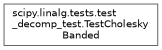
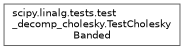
node "scipy.linalg.tests.test _decomp_test.TestCholesky Banded": label "scipy.linalg.tests.test _decomp_test.TestCholesky Banded" -> "scipy.linalg.tests.test _decomp_cholesky.TestCholesky Banded"
